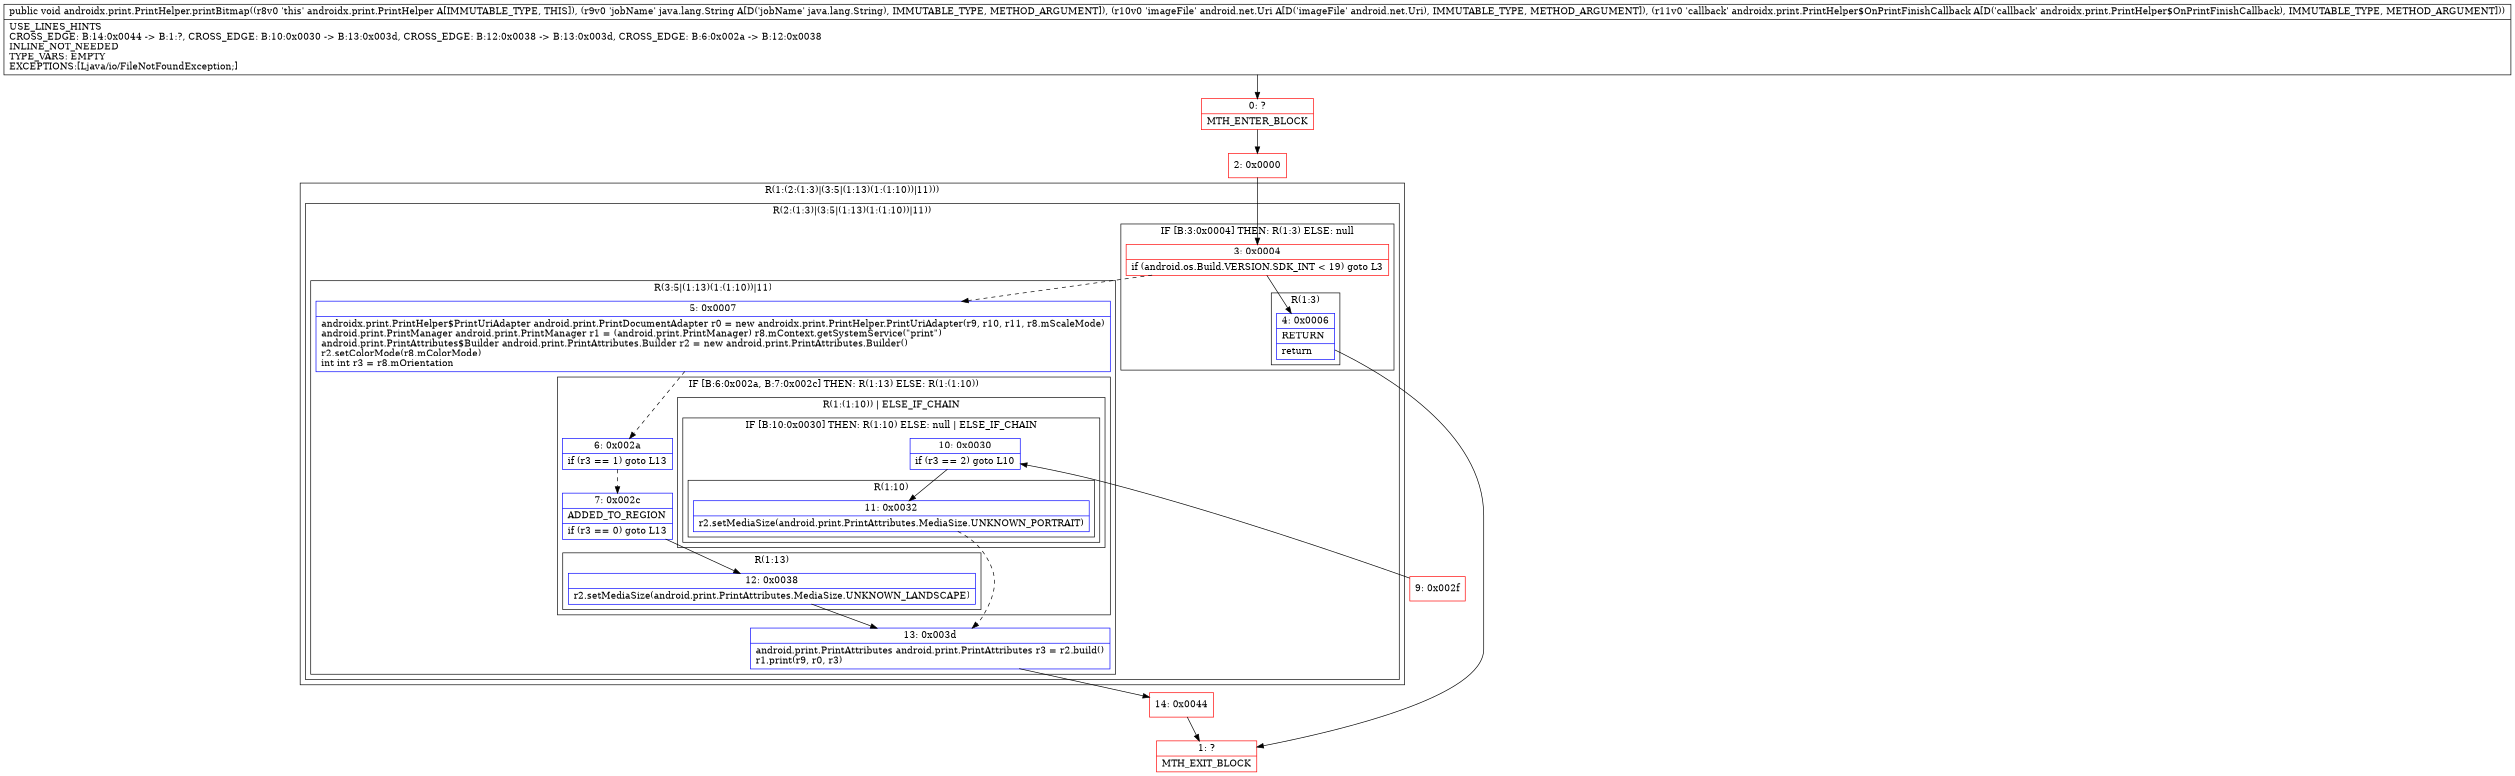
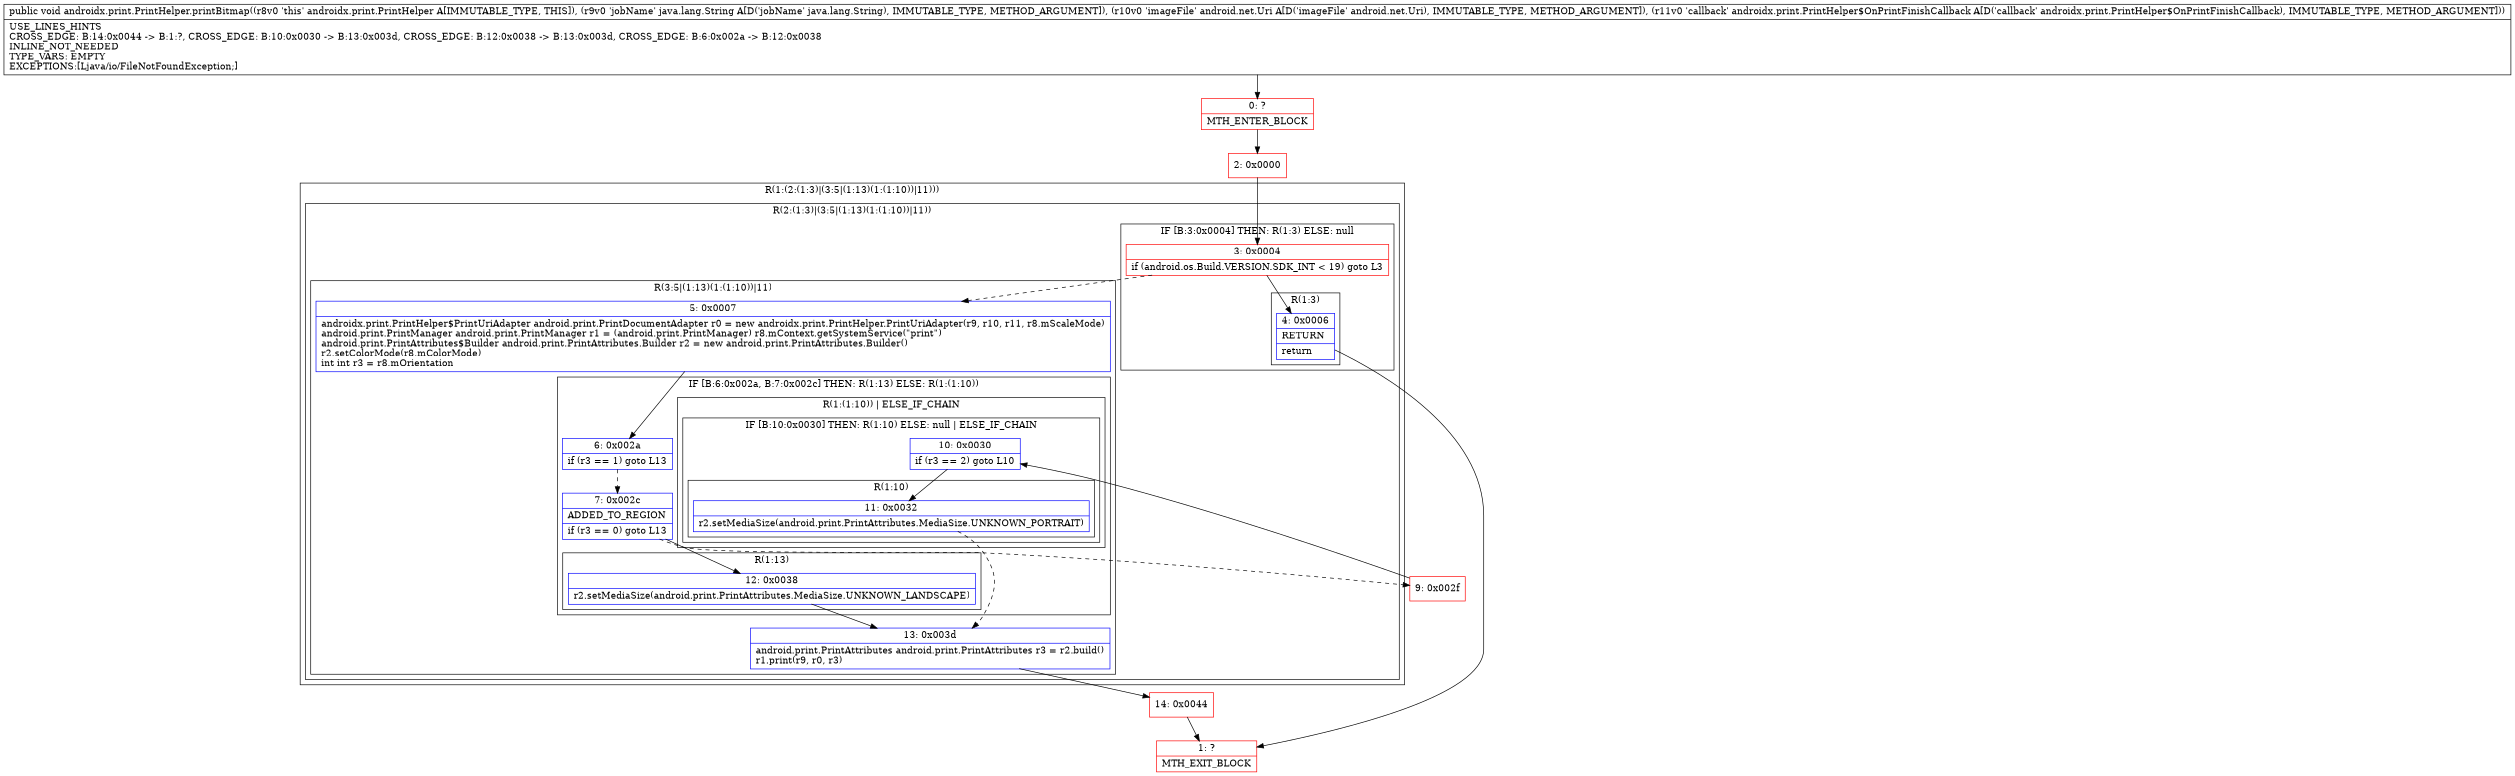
edge "5: 0x0007" -> "6: 0x002a": style dashed -> solid
edge "7: 0x002c" -> "9: 0x002f": added
